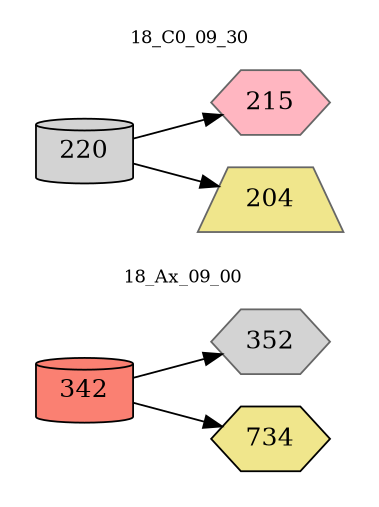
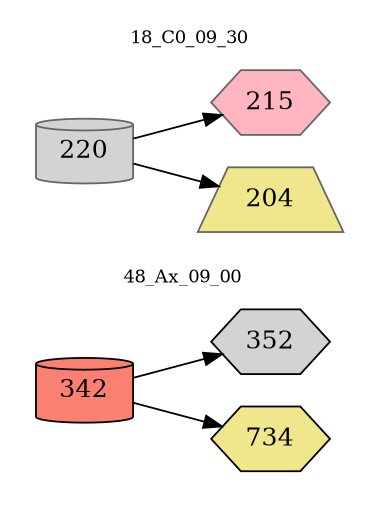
node "220": color black -> gray40
cluster "18_Ax_09_00": label "18_Ax_09_00" -> "48_Ax_09_00"
node "352": color gray40 -> black
